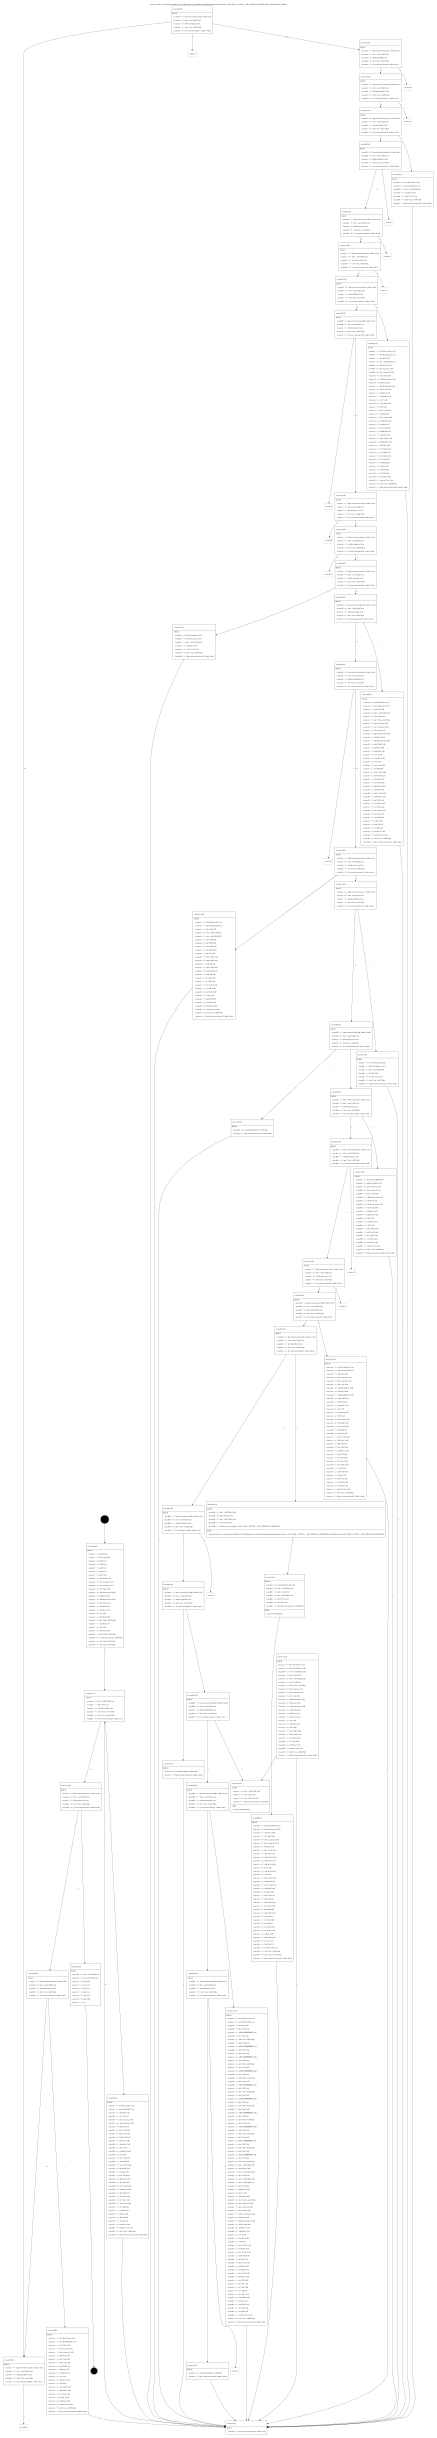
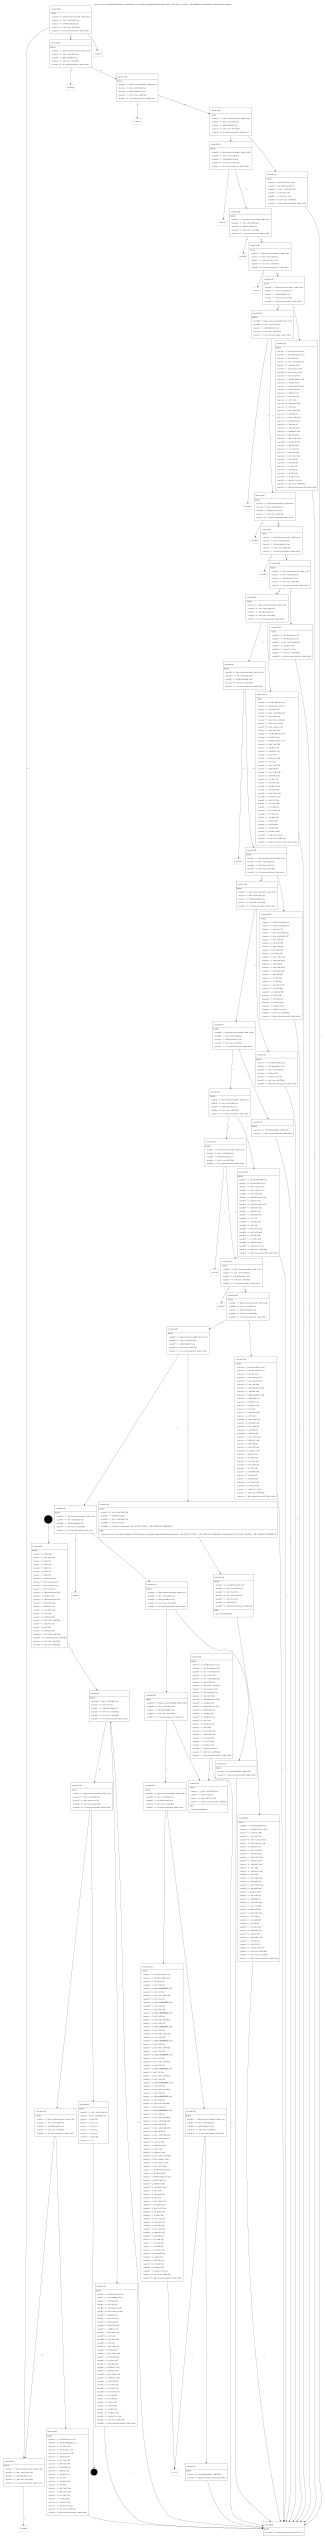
edge "0x40199c [336]" -> "0x4022d5 [5]": now "0x40199c [336]" -> "0x40190c"
